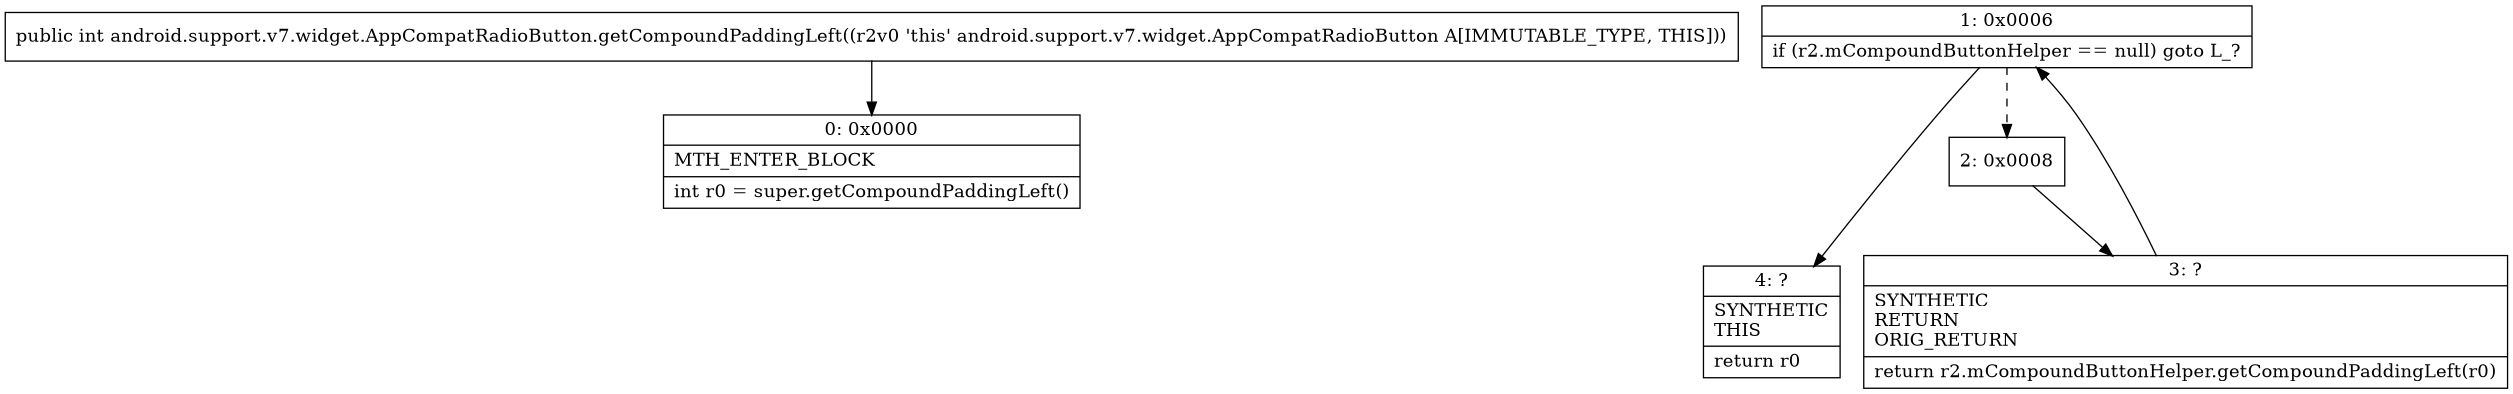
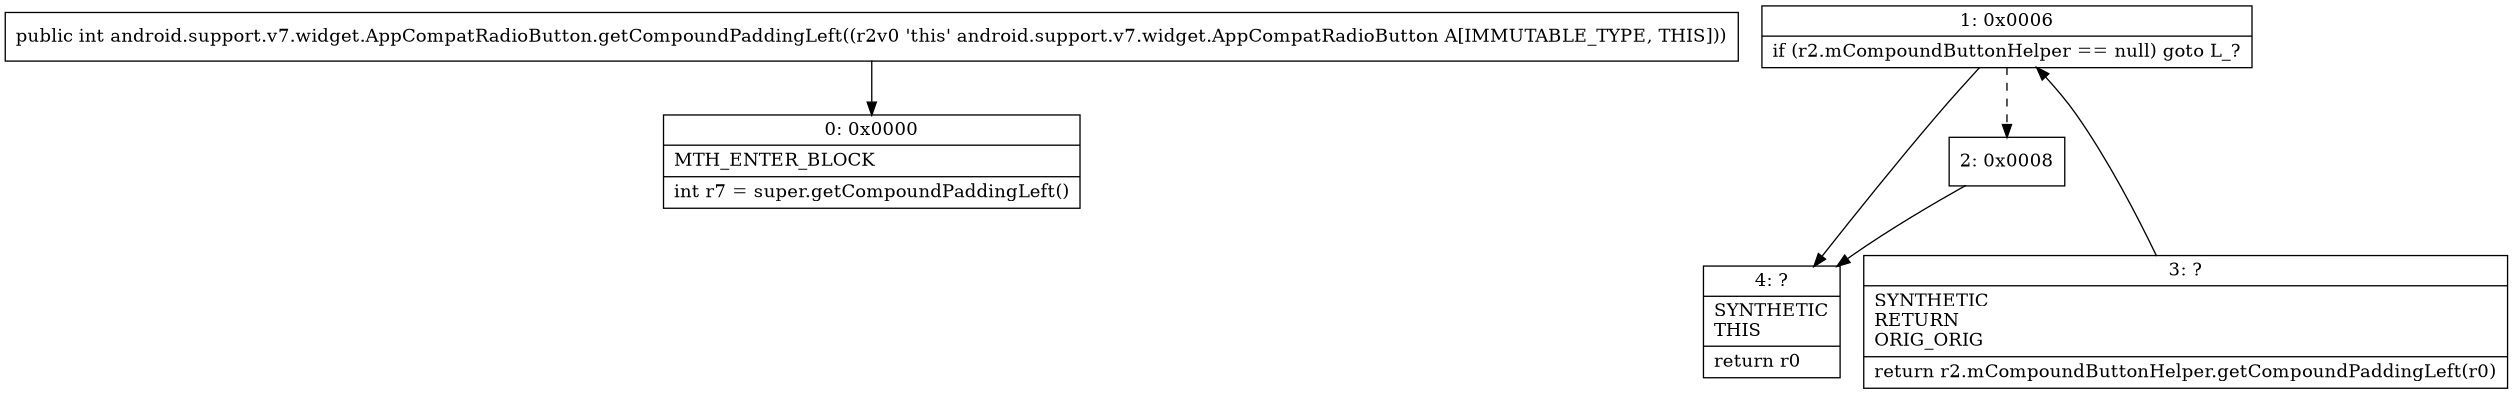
node "0: 0x0000": text "int r0 = super.getCompoundPaddingLeft()" -> "int r7 = super.getCompoundPaddingLeft()"
edge "2: 0x0008" -> "3: ?": now "2: 0x0008" -> "4: ?"
node "3: ?": text "ORIG_RETURN" -> "ORIG_ORIG"
